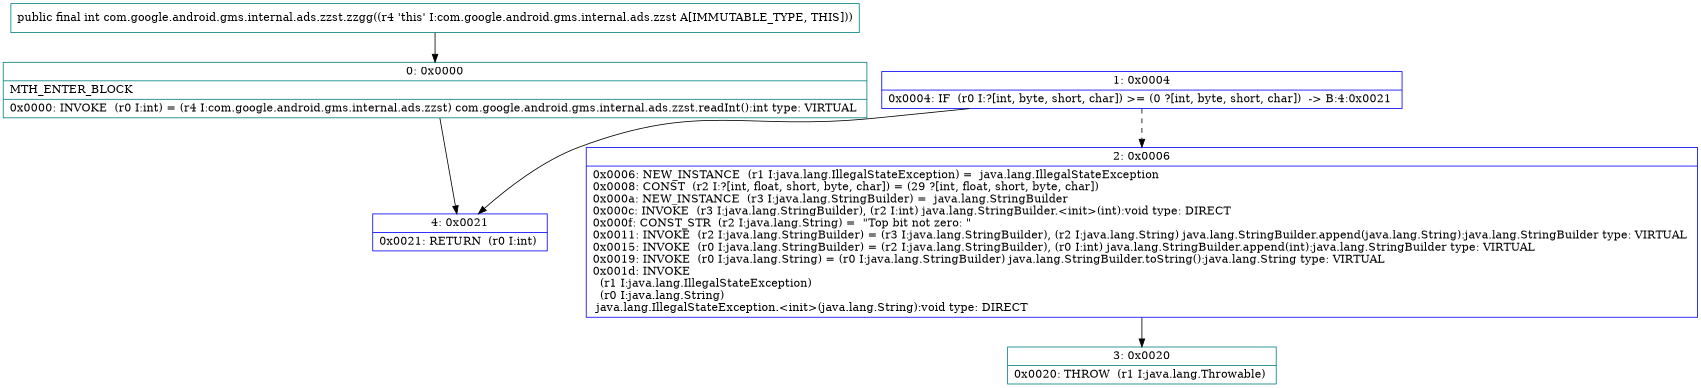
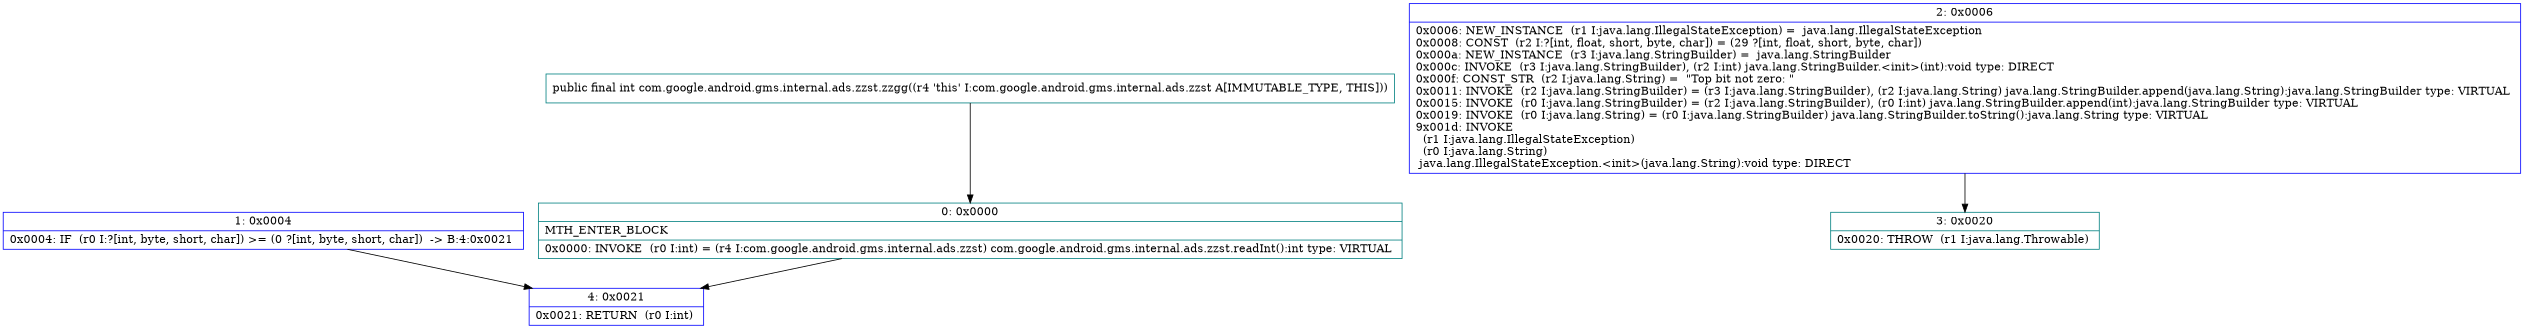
edge "1: 0x0004" -> "2: 0x0006": removed
node "2: 0x0006": text "0x001d: INVOKE" -> "9x001d: INVOKE"
